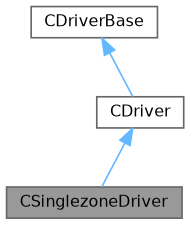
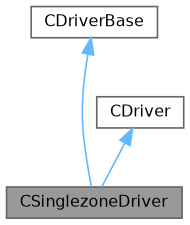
edge "CDriver" -> "CDriverBase": now "CSinglezoneDriver" -> "CDriverBase"
